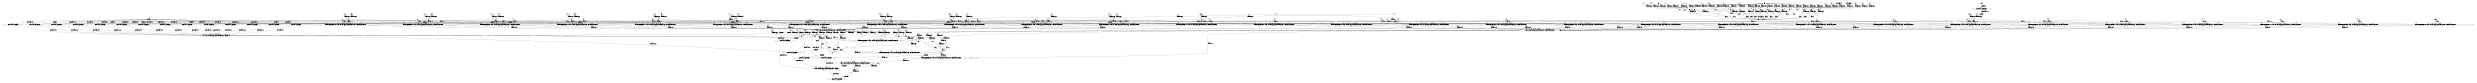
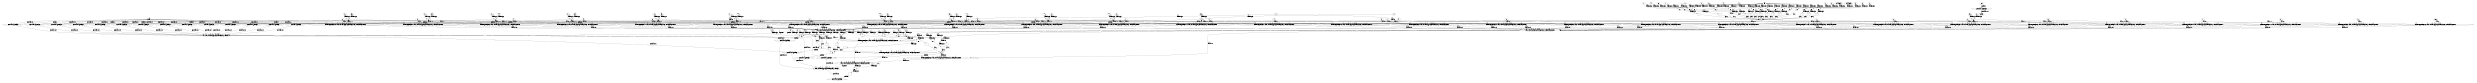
node "P7": added
